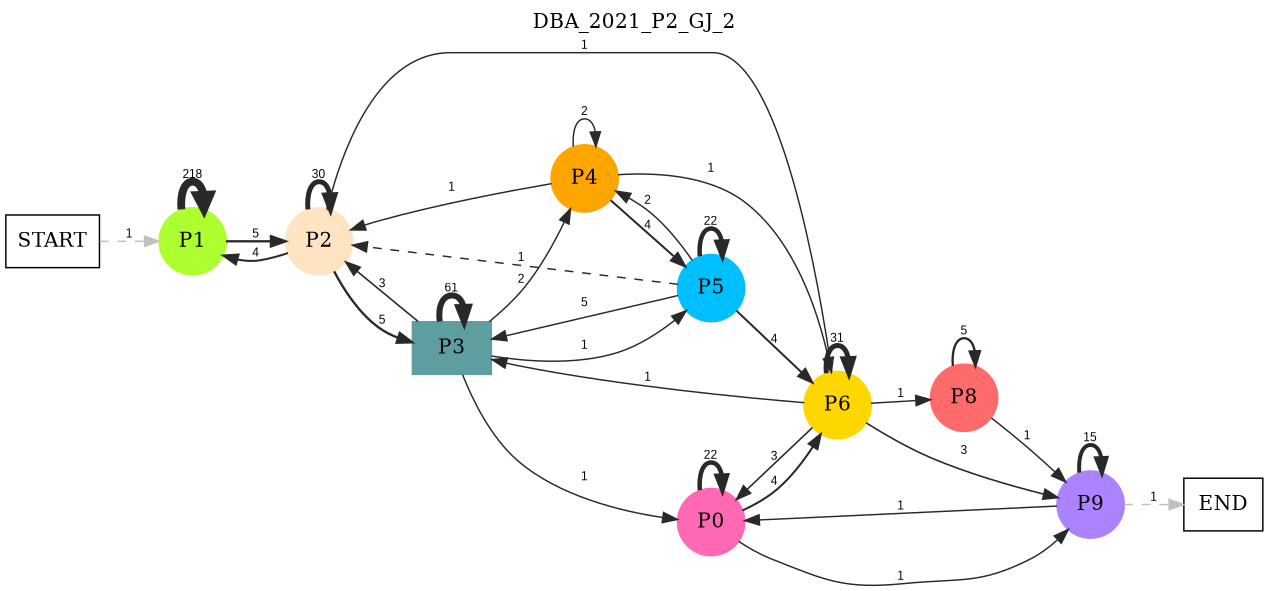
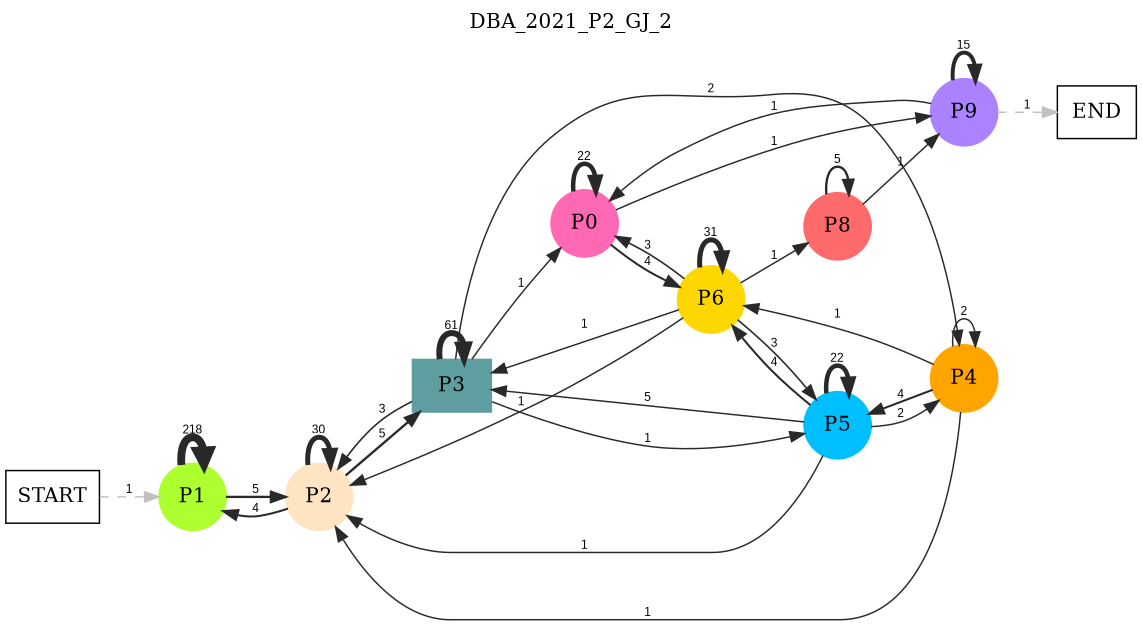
edge "P5" -> "P2": style dashed -> solid
edge "P6" -> "P9": now "P6" -> "P5"
